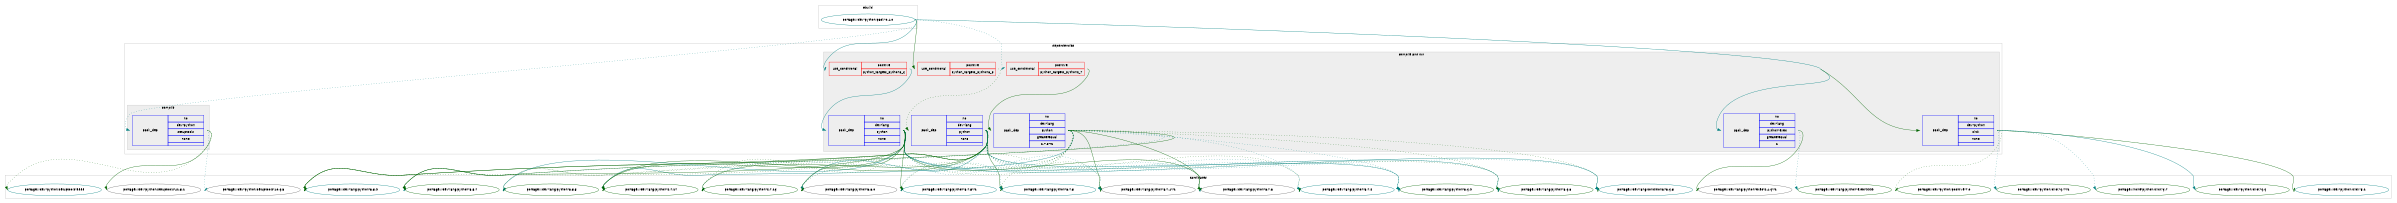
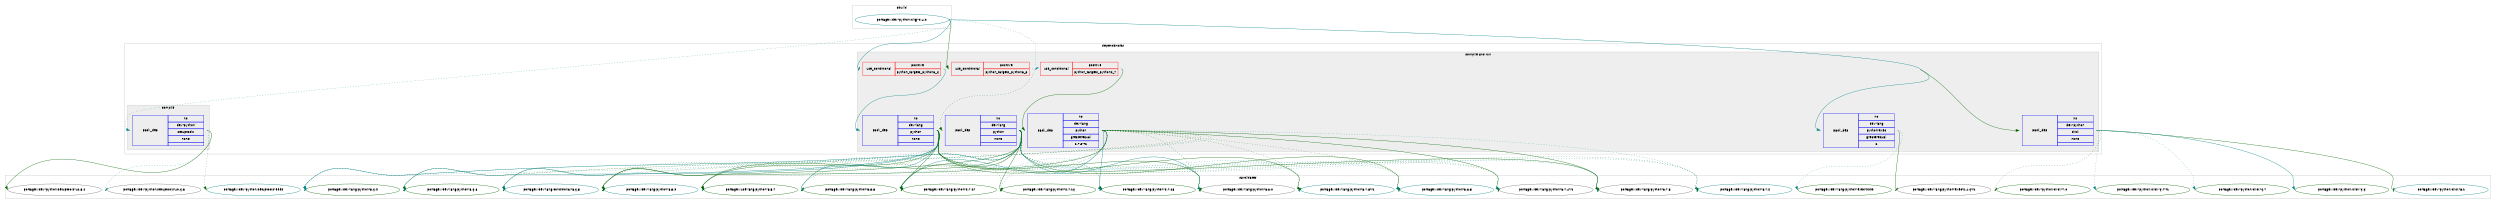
node "portage://dev-python/pack-0.4.0": label "portage://dev-python/pack-0.4.0" -> "portage://dev-python/cligj-0.4.0"
node "portage://dev-lang/python-3.5.7": label "portage://dev-lang/python-3.5.7" -> "portage://use-lang/python-3.5.7"
node "portage://dev-lang/python-3.7.5": label "portage://dev-lang/python-3.7.5" -> "portage://dev-lang/python-3.8.5"
node "portage://dev-lang/python-2.7.15": added
node "portage://dev-python/positive-7.0": label "portage://dev-python/positive-7.0" -> "portage://dev-python/click-7.0"
node "portage://none-python/click-6.7": label "portage://none-python/click-6.7" -> "portage://dev-python/click-6.7"
